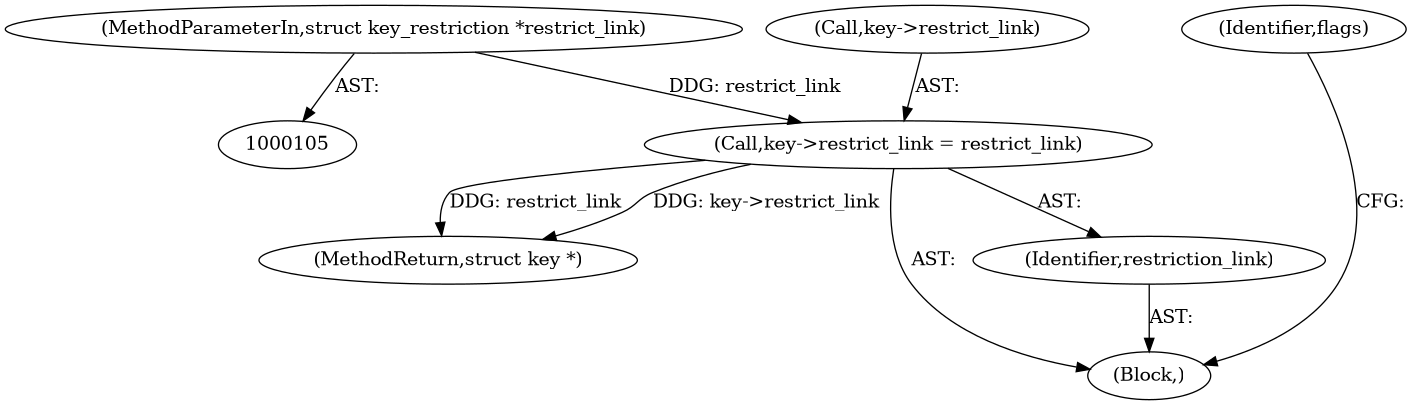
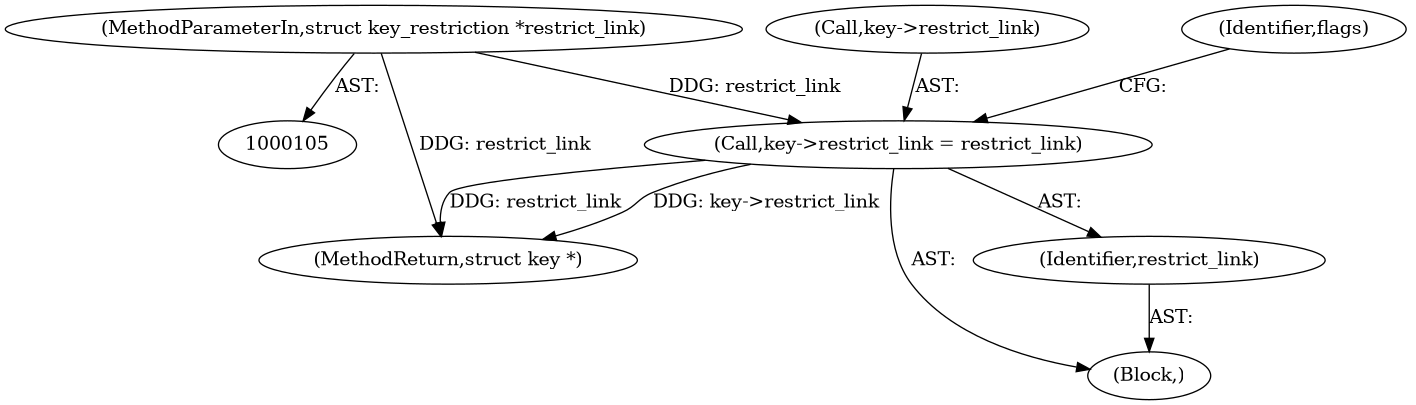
edge "(MethodParameterIn,struct key_restriction *restrict_link)" -> "(MethodReturn,struct key *)": added, label "DDG: restrict_link"
edge "(Identifier,flags)" -> "(Block,)": now "(Identifier,flags)" -> "(Call,key->restrict_link = restrict_link)"
node "(Identifier,restriction_link)": label "(Identifier,restriction_link)" -> "(Identifier,restrict_link)"
